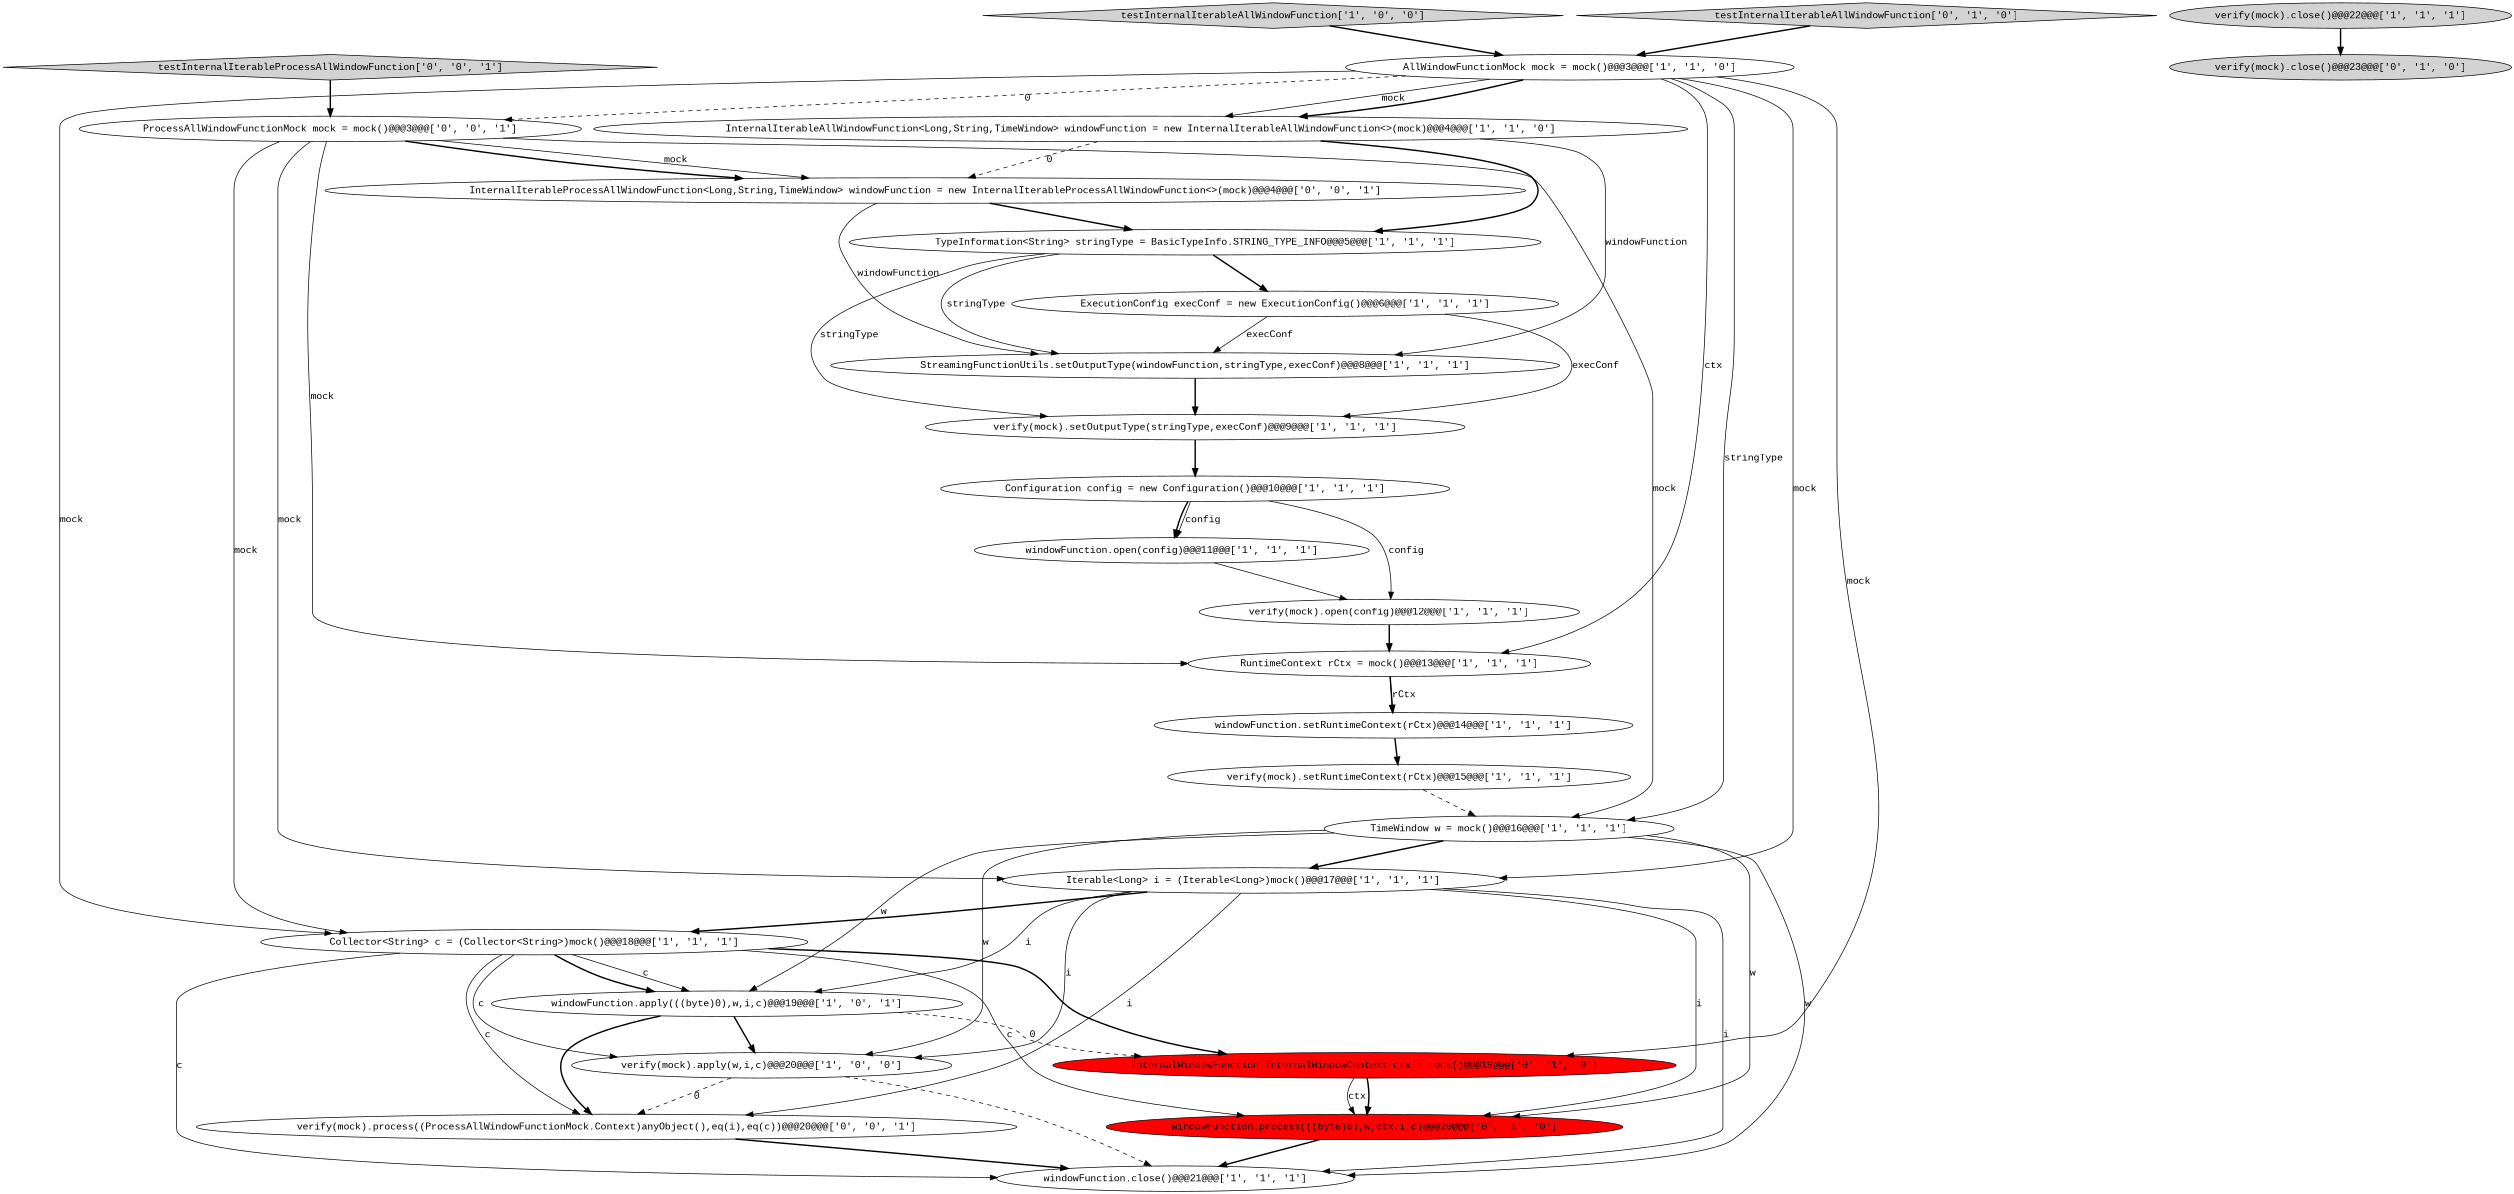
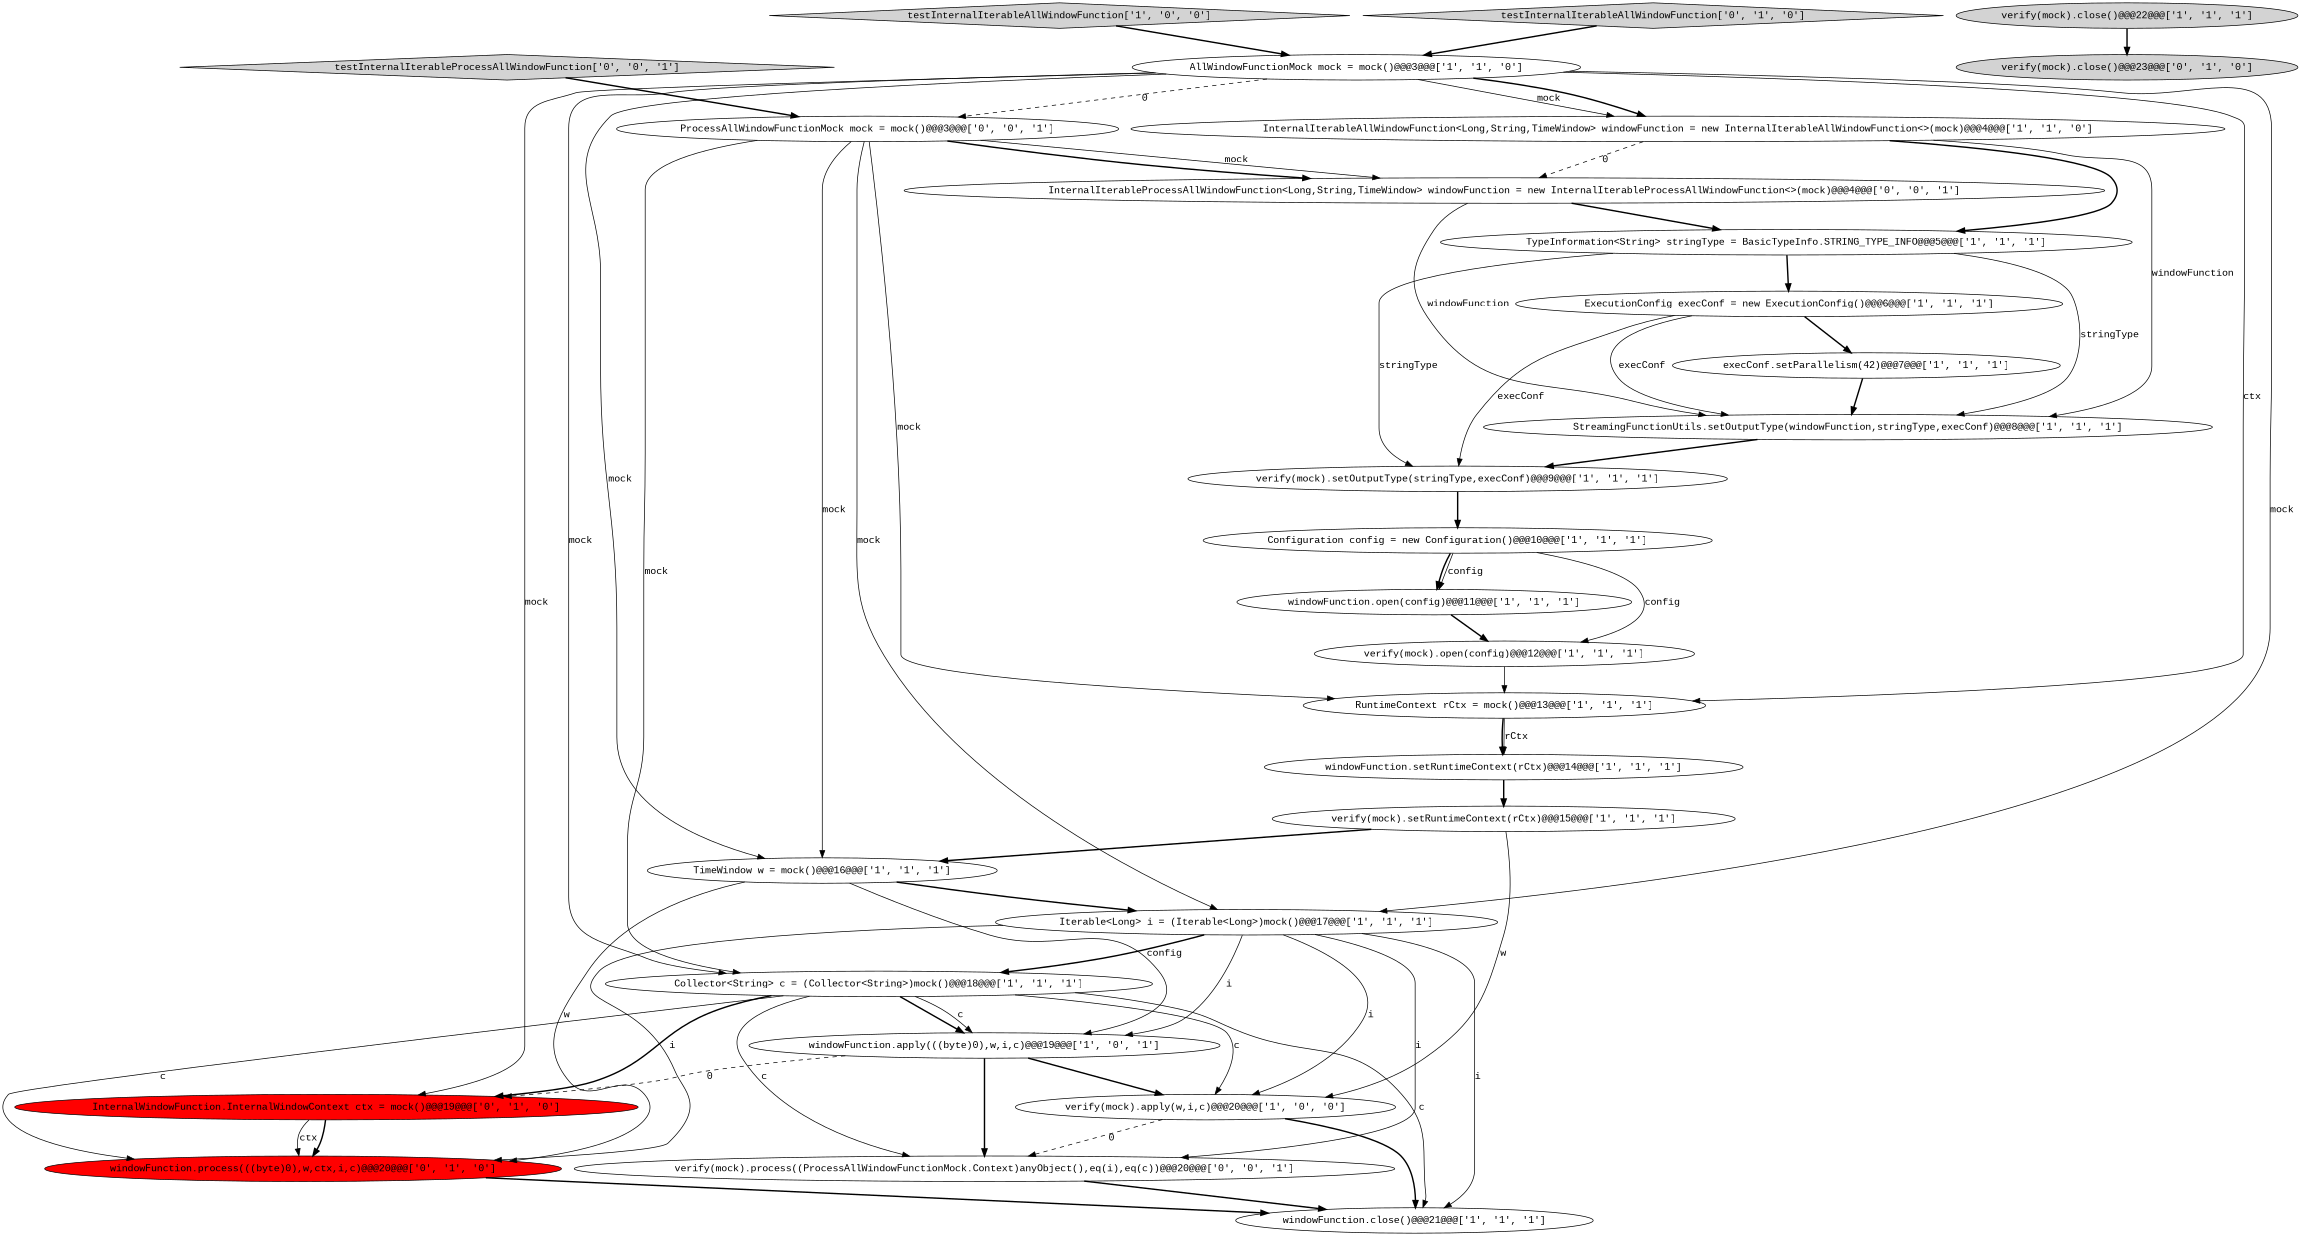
node "execConf.setParallelism(42)@@@7@@@['1', '1', '1']": added
edge "AllWindowFunctionMock mock = mock()@@@3@@@['1', '1', '0']" -> "TimeWindow w = mock()@@@16@@@['1', '1', '1']": label "stringType" -> "mock"
edge "windowFunction.open(config)@@@11@@@['1', '1', '1']" -> "verify(mock).open(config)@@@12@@@['1', '1', '1']": style solid -> bold
edge "verify(mock).open(config)@@@12@@@['1', '1', '1']" -> "RuntimeContext rCtx = mock()@@@13@@@['1', '1', '1']": style bold -> solid
edge "verify(mock).setRuntimeContext(rCtx)@@@15@@@['1', '1', '1']" -> "TimeWindow w = mock()@@@16@@@['1', '1', '1']": style dashed -> bold
edge "TimeWindow w = mock()@@@16@@@['1', '1', '1']" -> "verify(mock).apply(w,i,c)@@@20@@@['1', '0', '0']": now "verify(mock).setRuntimeContext(rCtx)@@@15@@@['1', '1', '1']" -> "verify(mock).apply(w,i,c)@@@20@@@['1', '0', '0']"
edge "TimeWindow w = mock()@@@16@@@['1', '1', '1']" -> "windowFunction.apply(((byte)0),w,i,c)@@@19@@@['1', '0', '1']": label "w" -> "config"
edge "verify(mock).apply(w,i,c)@@@20@@@['1', '0', '0']" -> "windowFunction.close()@@@21@@@['1', '1', '1']": style dashed -> bold
edge "TimeWindow w = mock()@@@16@@@['1', '1', '1']" -> "windowFunction.close()@@@21@@@['1', '1', '1']": removed, label "w"
